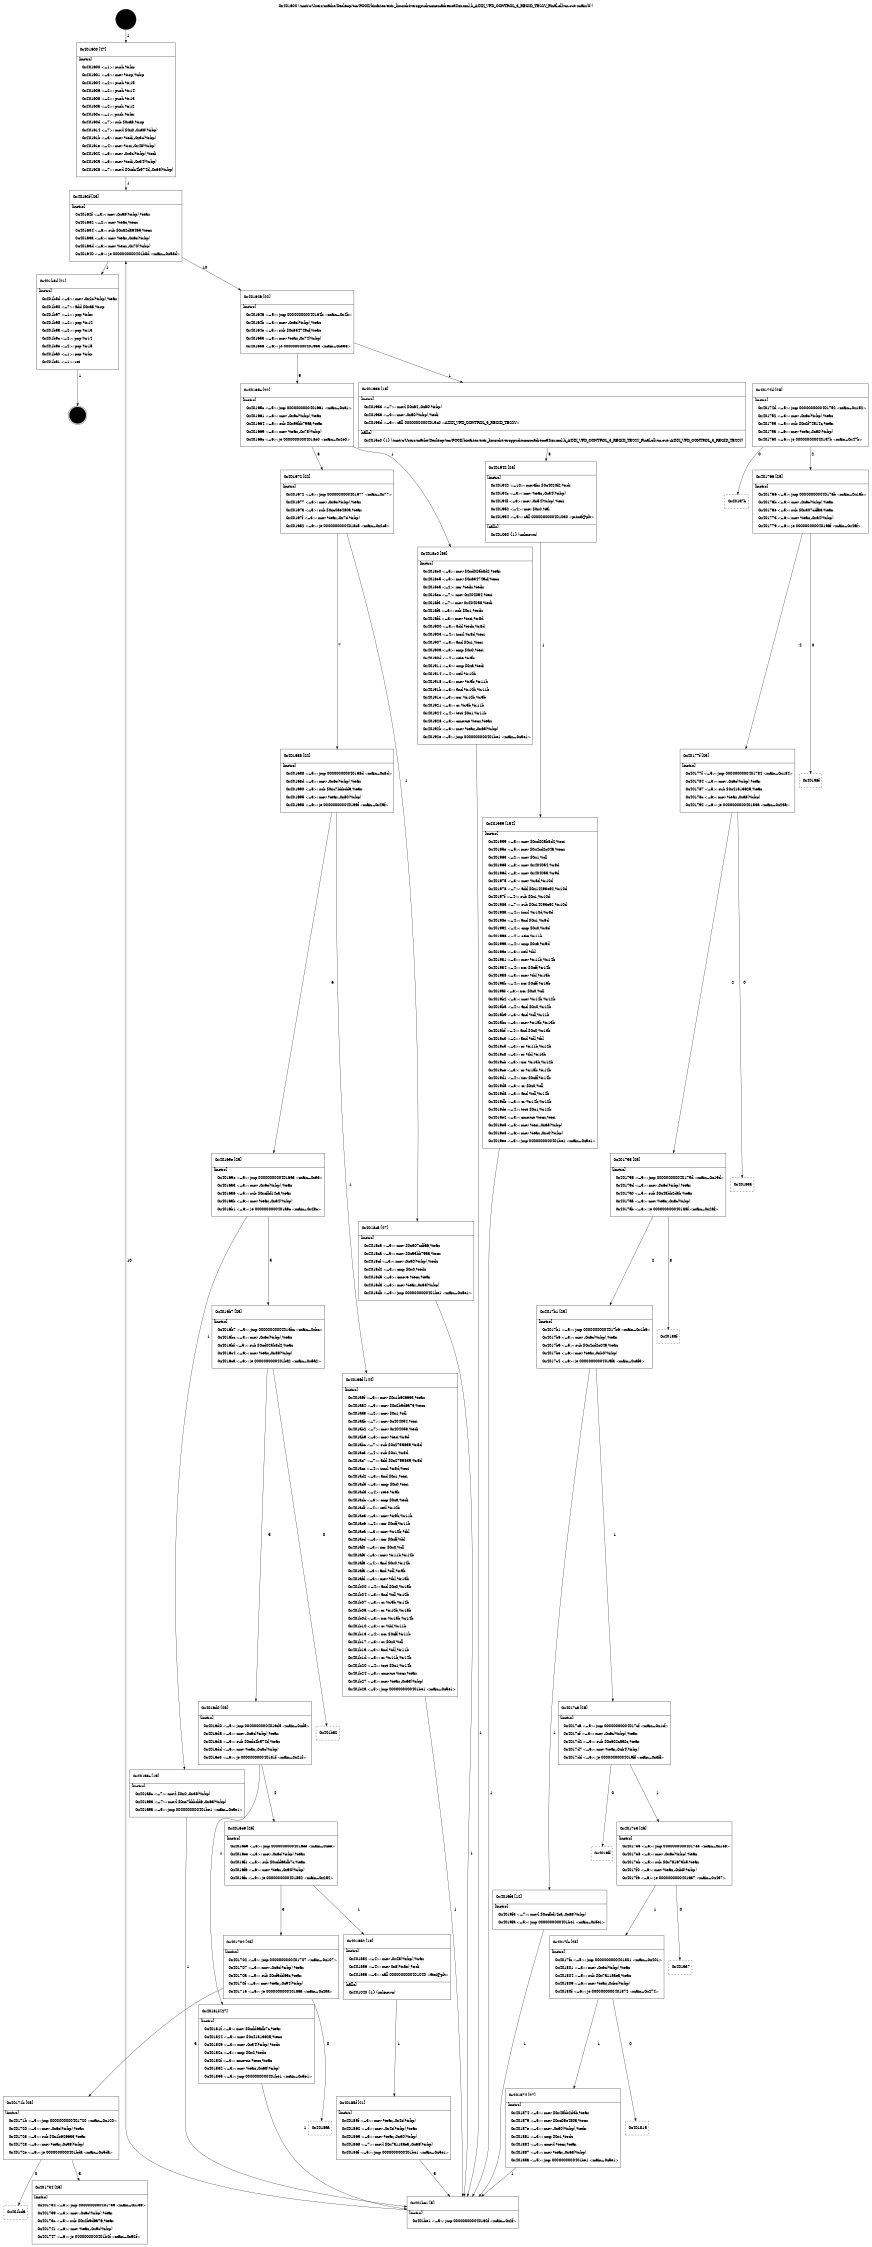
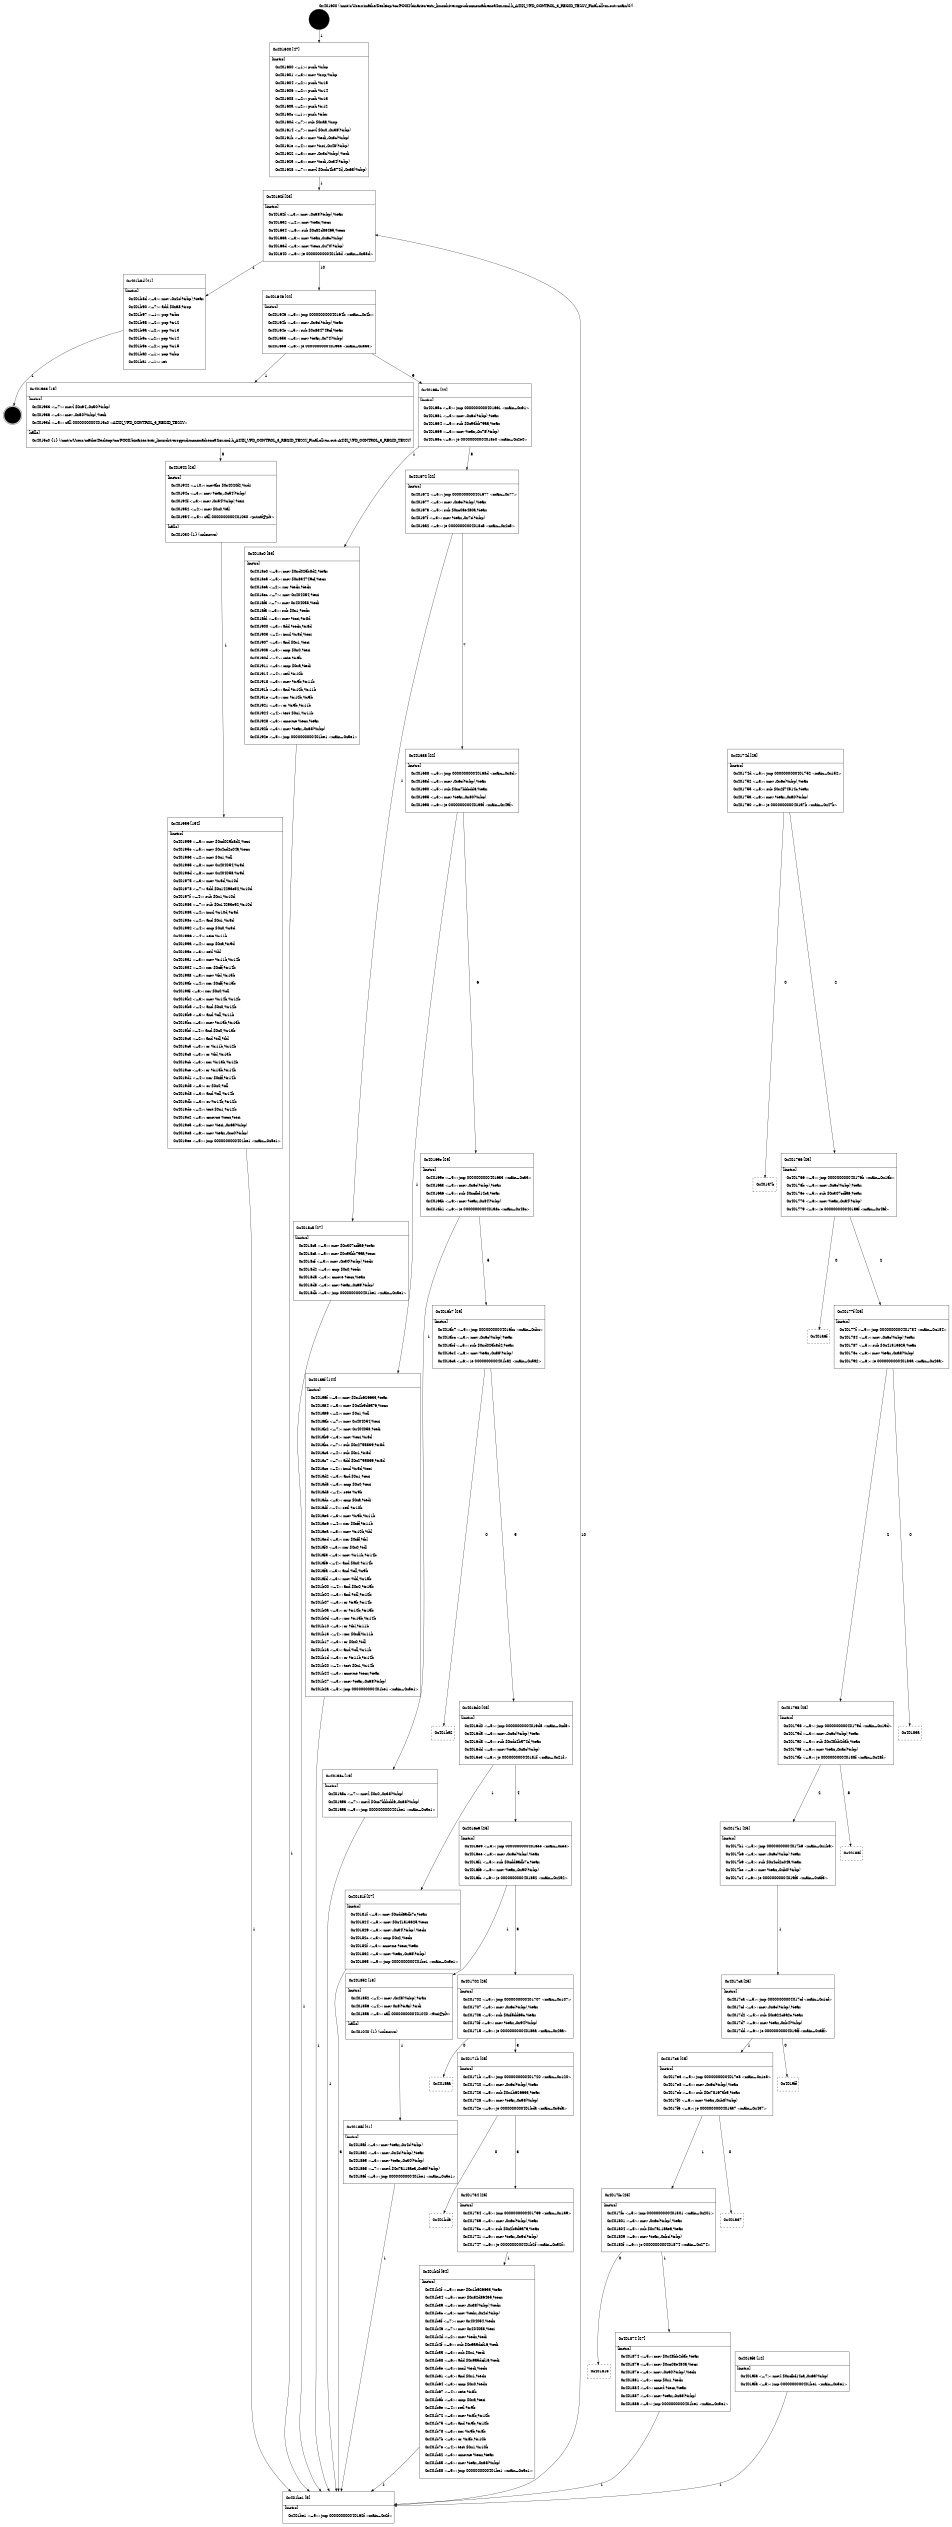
edge "0x4017b1 [25]" -> "0x4019f3 [12]": removed, label "1"
edge "0x40181f [27]" -> "0x401be1 [5]": label " 1" -> " 3"
edge "0x40185f [21]" -> "0x401be1 [5]": label " 3" -> " 1"
node "0x401b2f [94]": added
